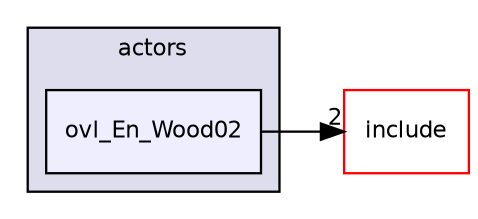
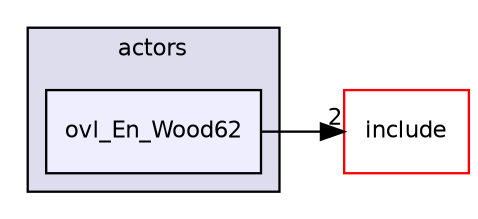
node "ovl_En_Wood02": label "ovl_En_Wood02" -> "ovl_En_Wood62"
